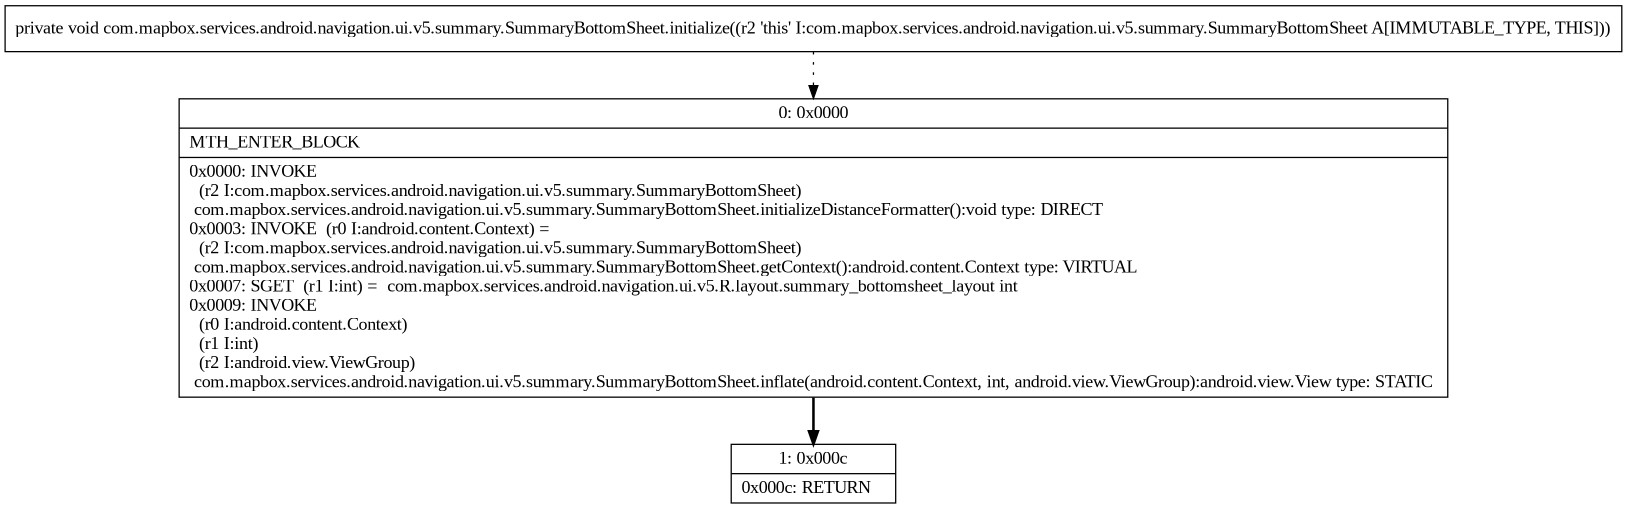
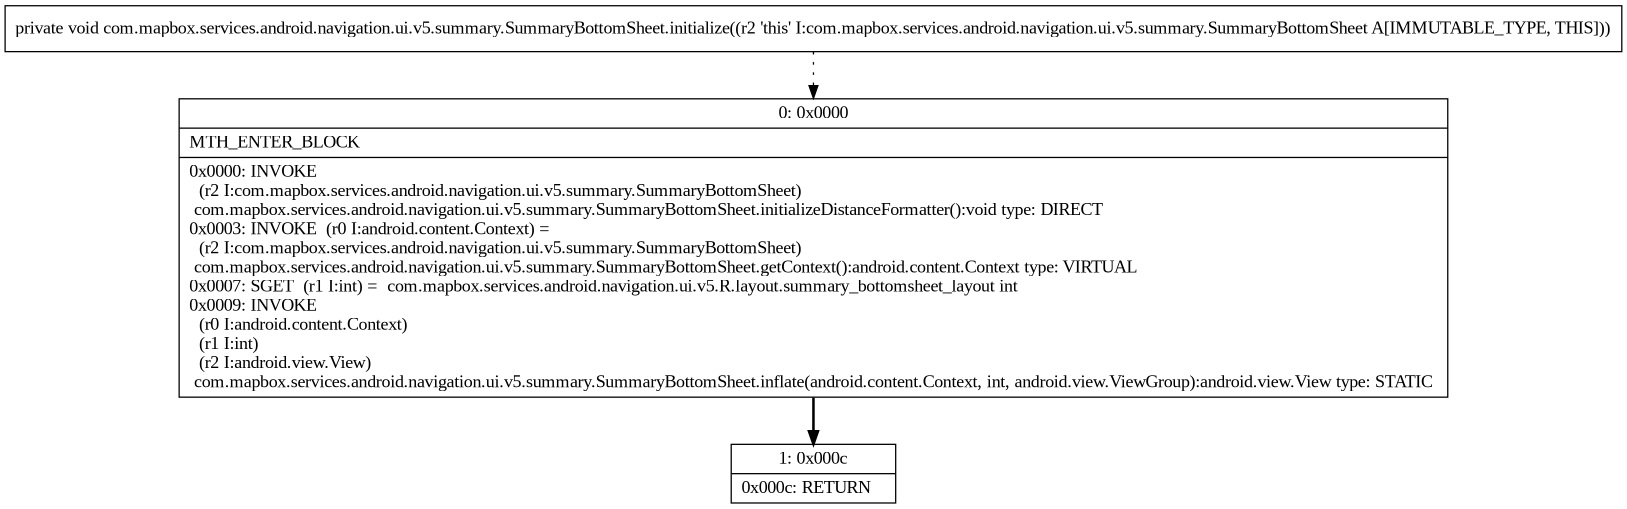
node "0: 0x0000": text "(r2 I:android.view.ViewGroup)" -> "(r2 I:android.view.View)"
